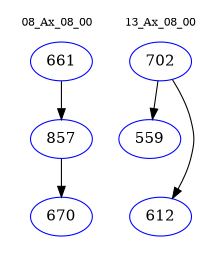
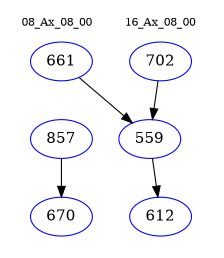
cluster "13_Ax_08_00": label "13_Ax_08_00" -> "16_Ax_08_00"
edge "661" -> "857": now "661" -> "559"
edge "702" -> "612": now "559" -> "612"
